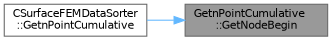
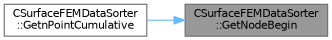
node "GetnPointCumulative ::GetNodeBegin": label "GetnPointCumulative ::GetNodeBegin" -> "CSurfaceFEMDataSorter ::GetNodeBegin"
